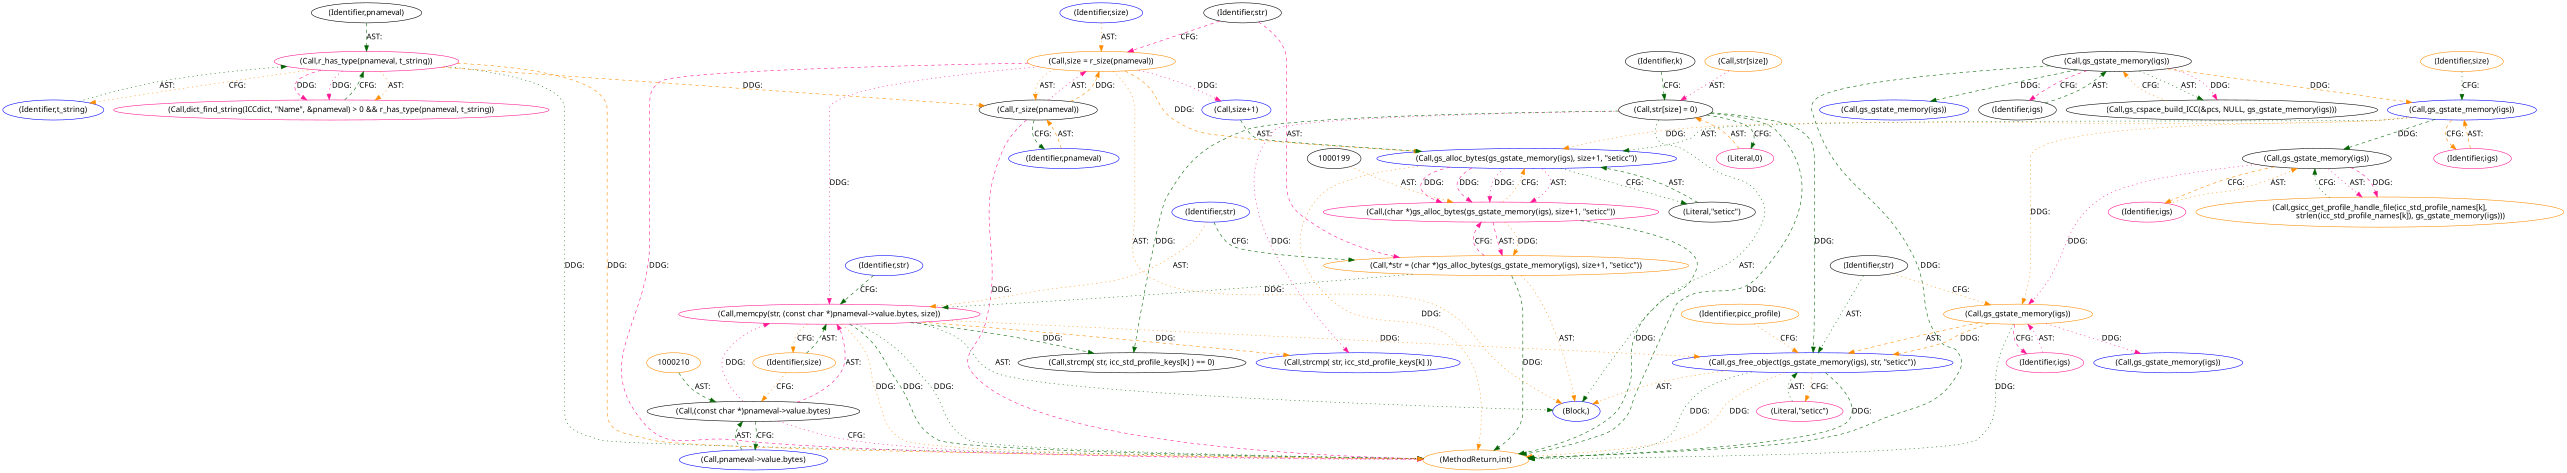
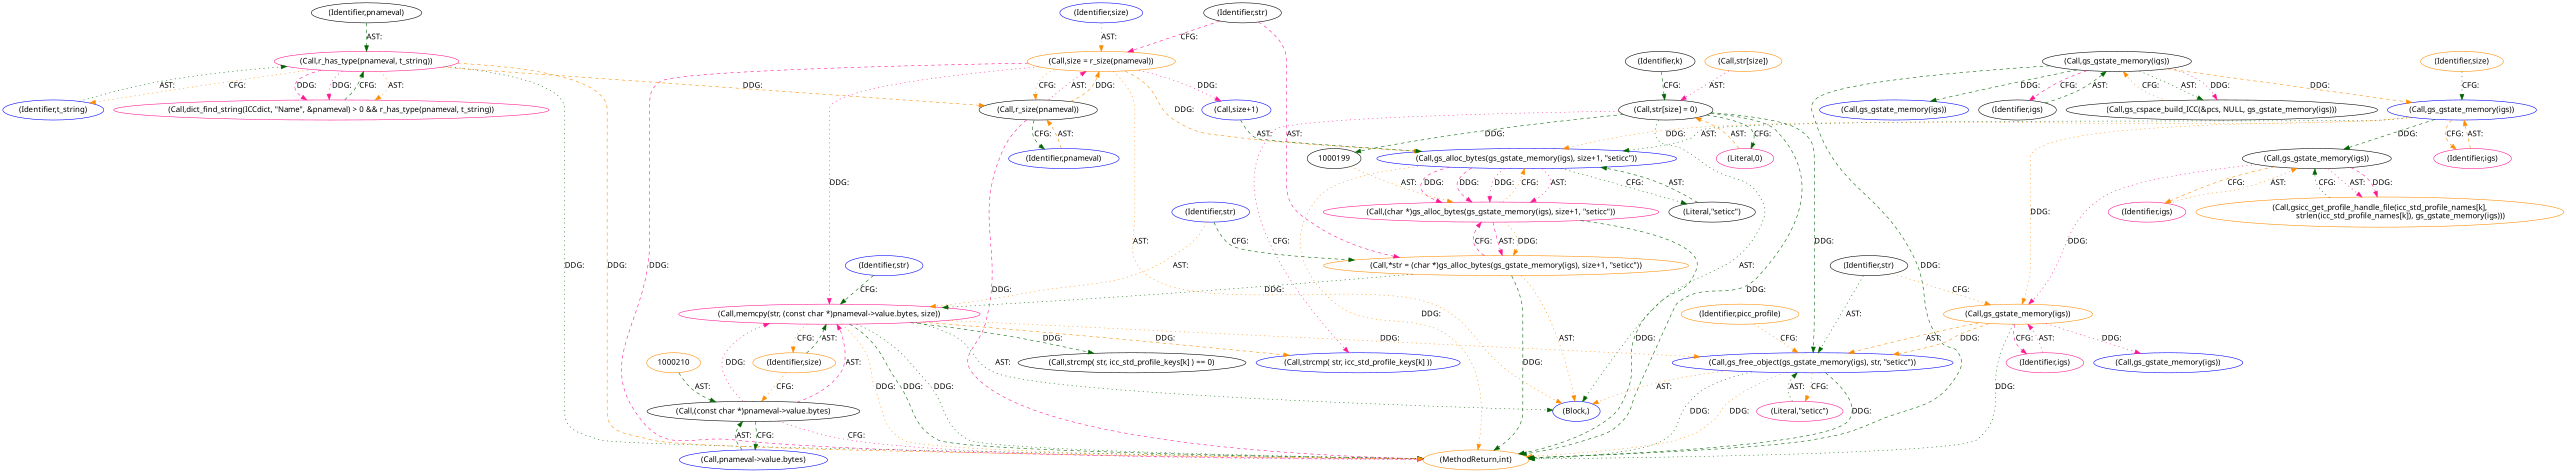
edge "(Call,size = r_size(pnameval))" -> "(Call,r_size(pnameval))": label "AST: " -> "CFG: "
edge "(Call,str[size] = 0)" -> "(Call,strcmp( str, icc_std_profile_keys[k] ) == 0)": now "(Call,str[size] = 0)" -> "1000199"
edge "(Call,str[size] = 0)" -> "(Call,strcmp( str, icc_std_profile_keys[k] ))": label "DDG: " -> "CFG: "
